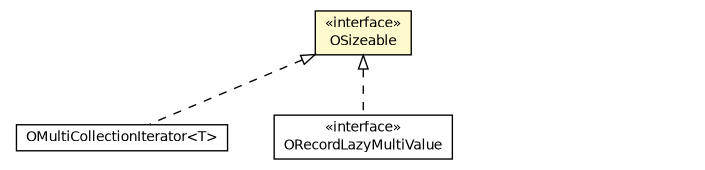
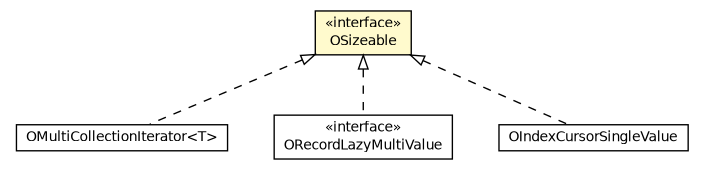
node "OIndexCursorSingleValue": added
